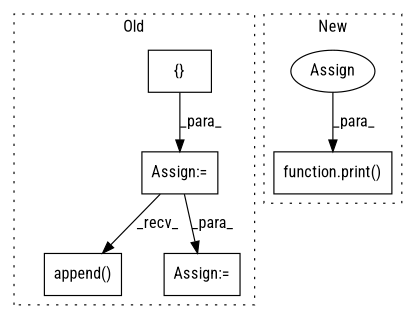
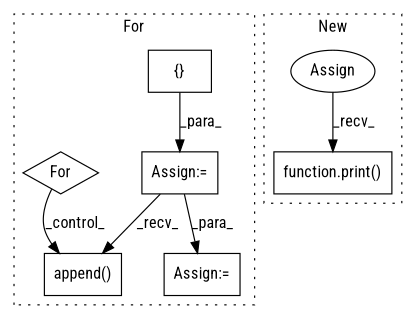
cluster "Old": label "Old" -> "For"
edge "Assign" -> "function.print()": label "_para_" -> "_recv_"
node "For": added
